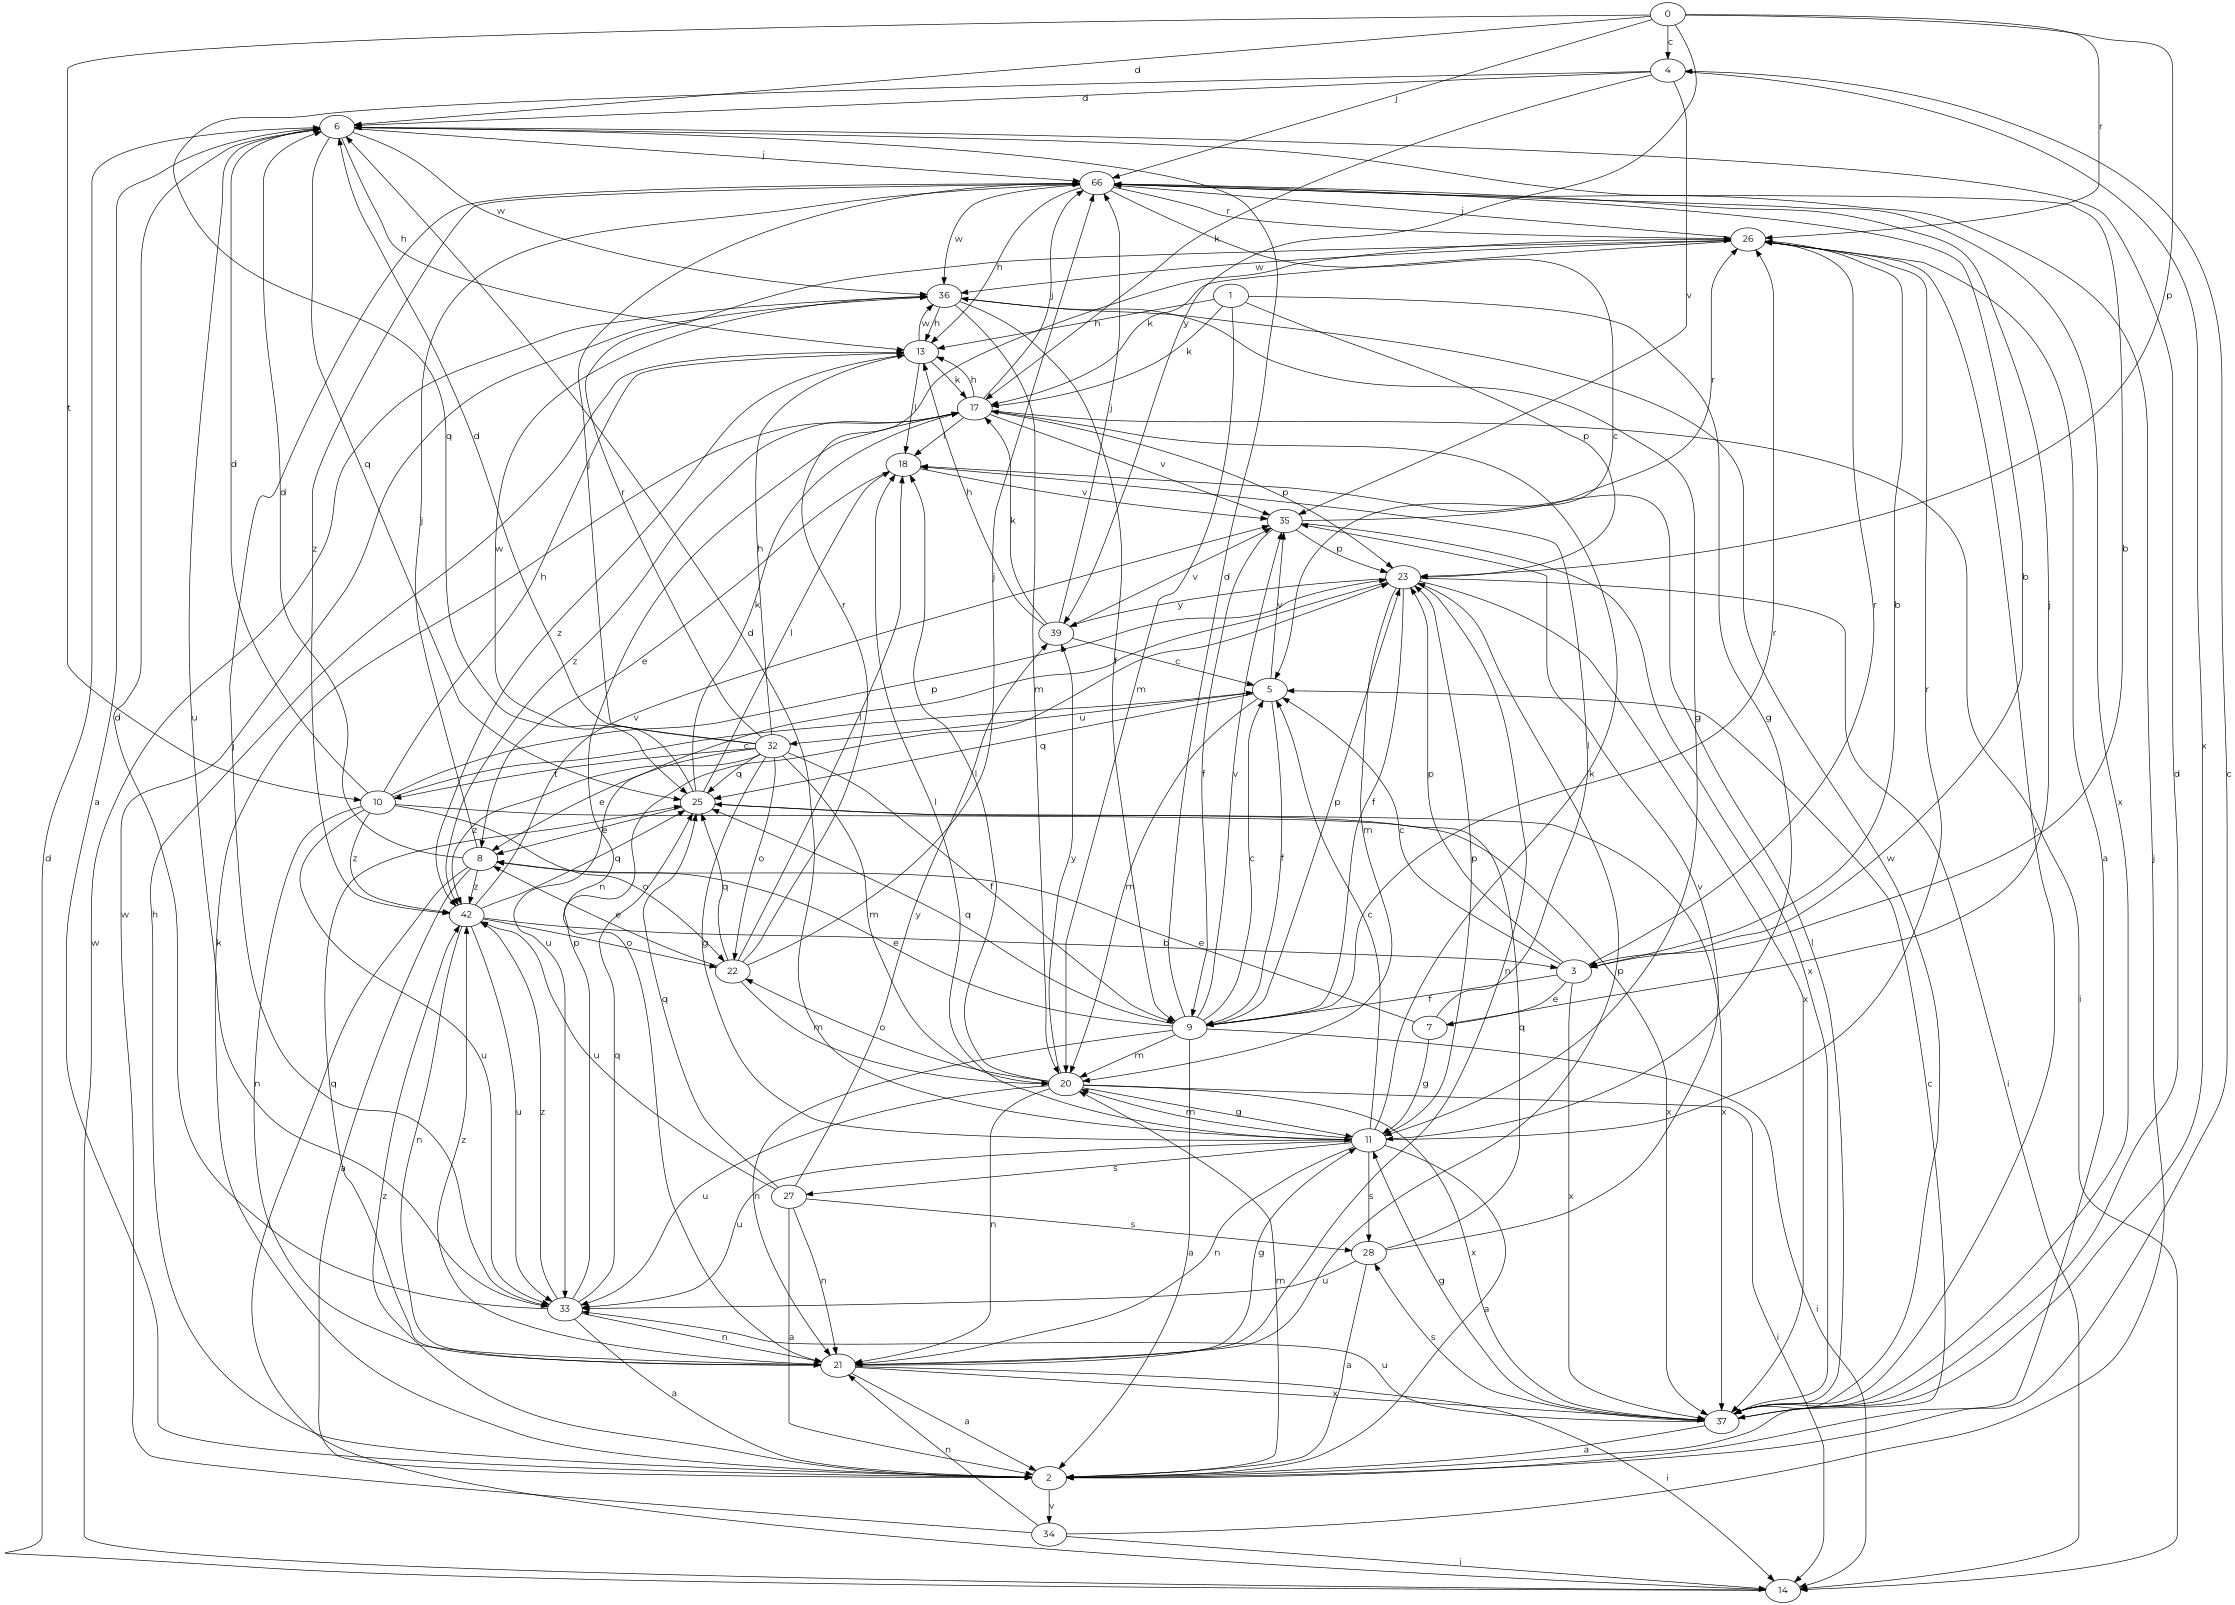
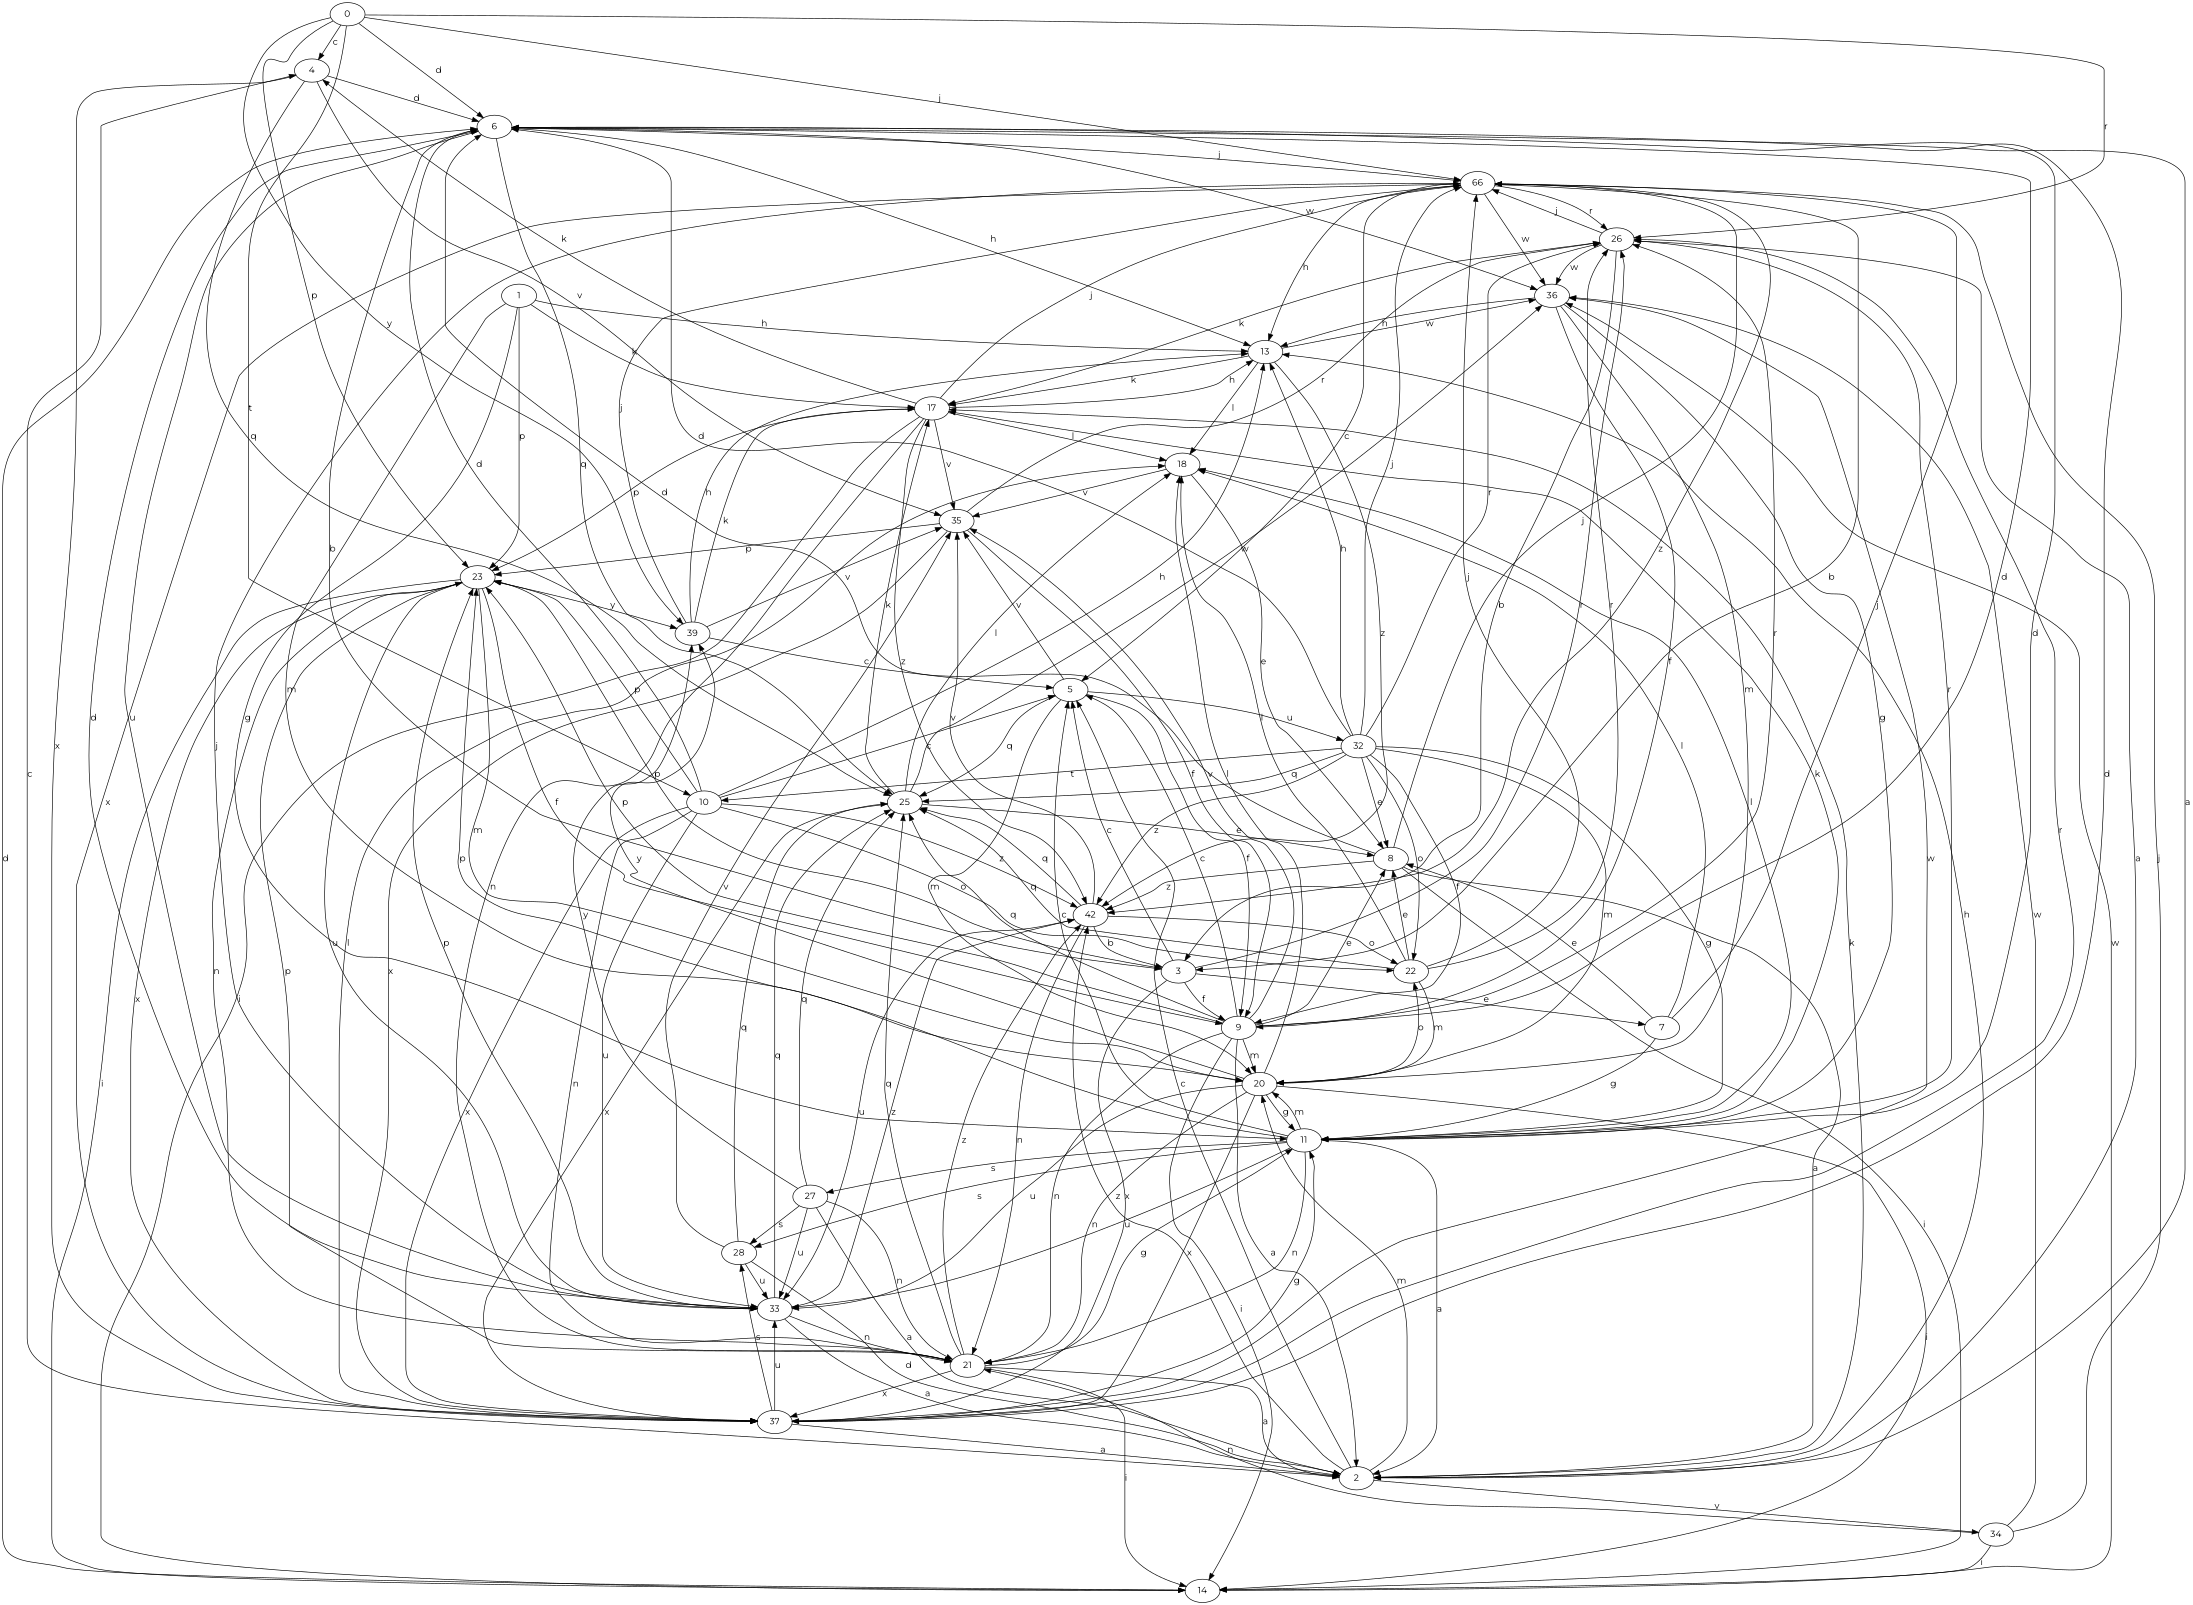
edge "4" -> "17": reversed
edge "27" -> "42": now "27" -> "33"
edge "28" -> "2": label "a" -> "d"
